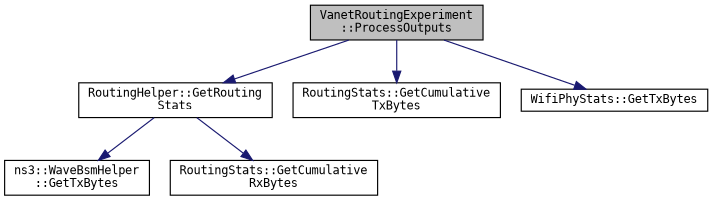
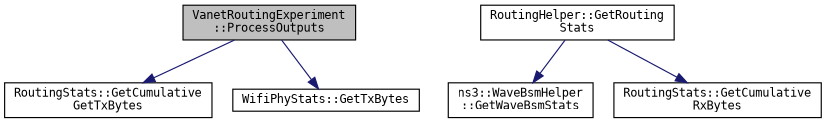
edge "VanetRoutingExperiment ::ProcessOutputs" -> "RoutingHelper::GetRouting Stats": removed
node "RoutingStats::GetCumulative TxBytes": label "RoutingStats::GetCumulative TxBytes" -> "RoutingStats::GetCumulative GetTxBytes"
node "ns3::WaveBsmHelper ::GetTxBytes": label "ns3::WaveBsmHelper ::GetTxBytes" -> "ns3::WaveBsmHelper ::GetWaveBsmStats"
